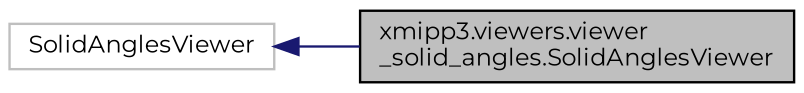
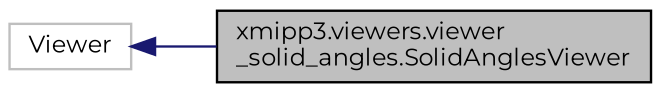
node "SolidAnglesViewer": label "SolidAnglesViewer" -> "Viewer"
